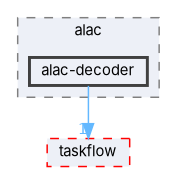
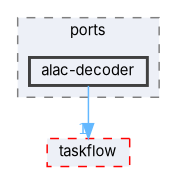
cluster "alac": label "alac" -> "ports"
